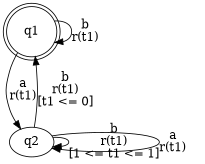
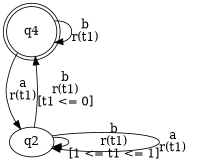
node "q1": label "q1" -> "q4"
